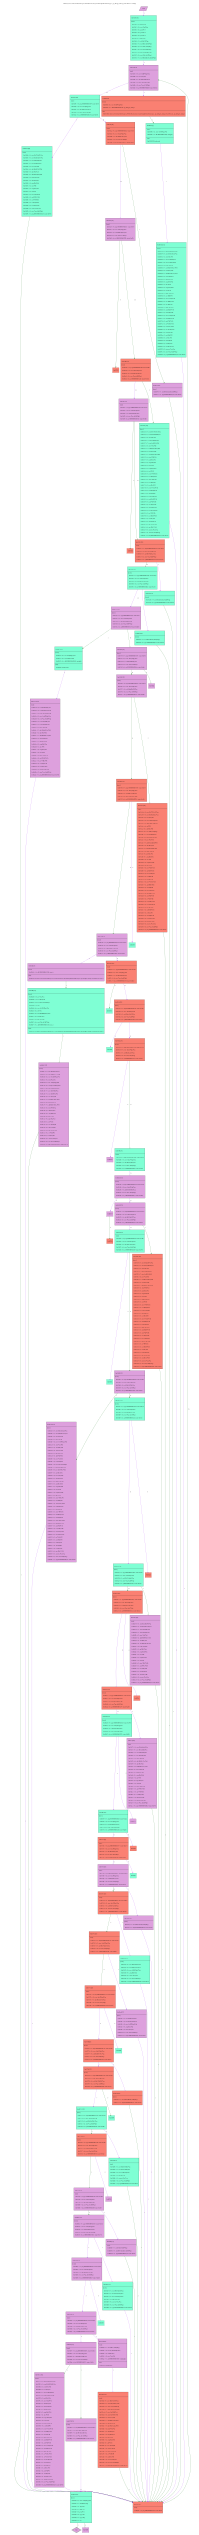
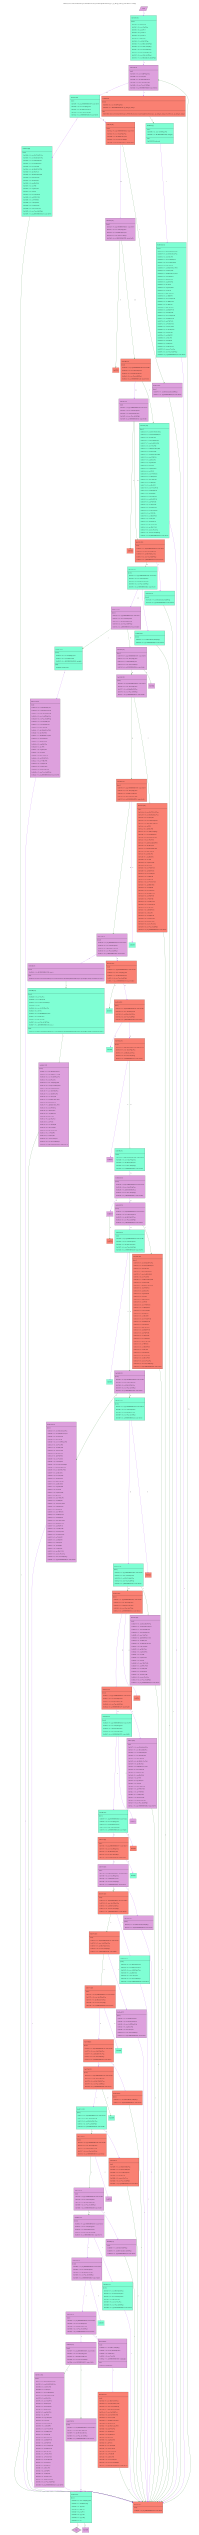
node "0x401d58 [27]": fillcolor aquamarine -> salmon
